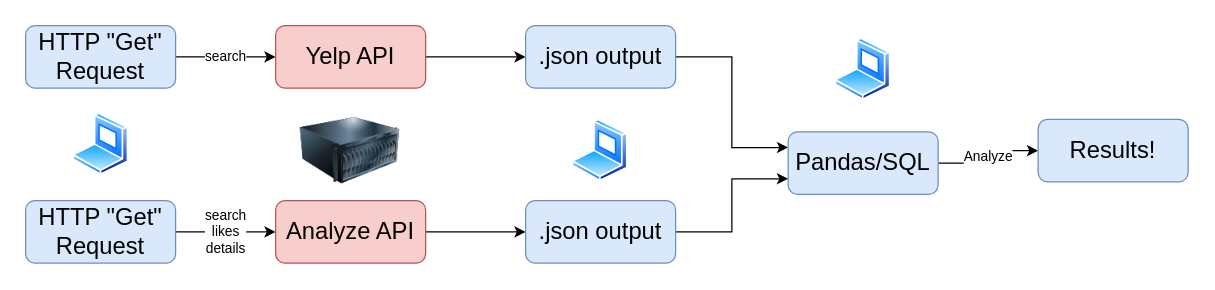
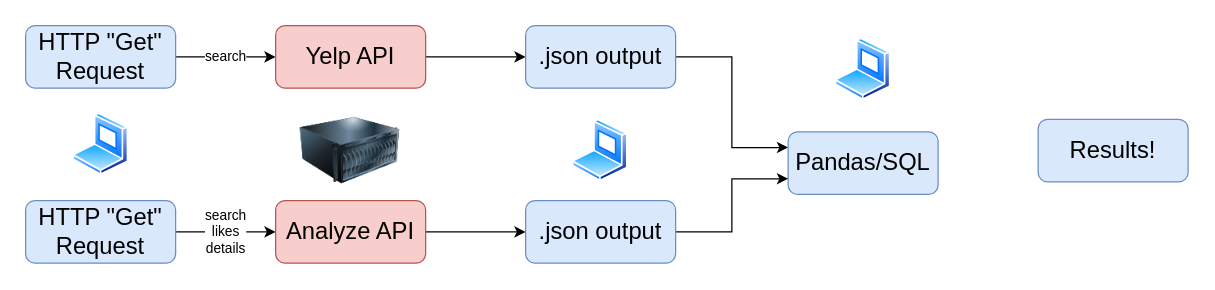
edge "Pandas/SQL" -> "Results!": removed, label "Analyze"
